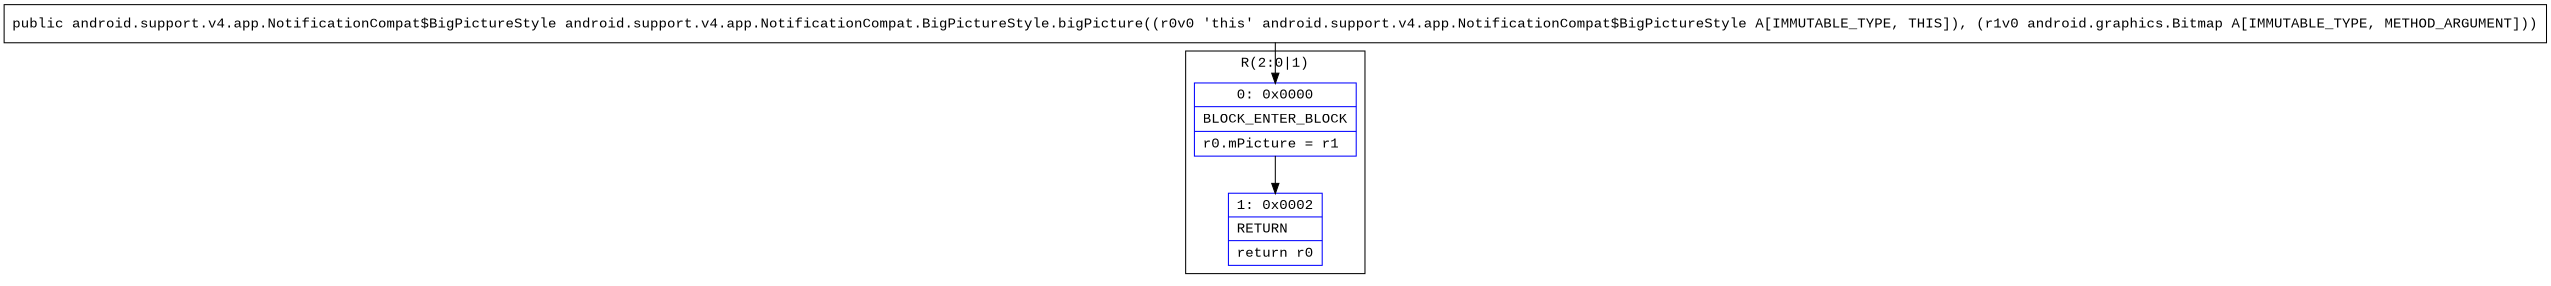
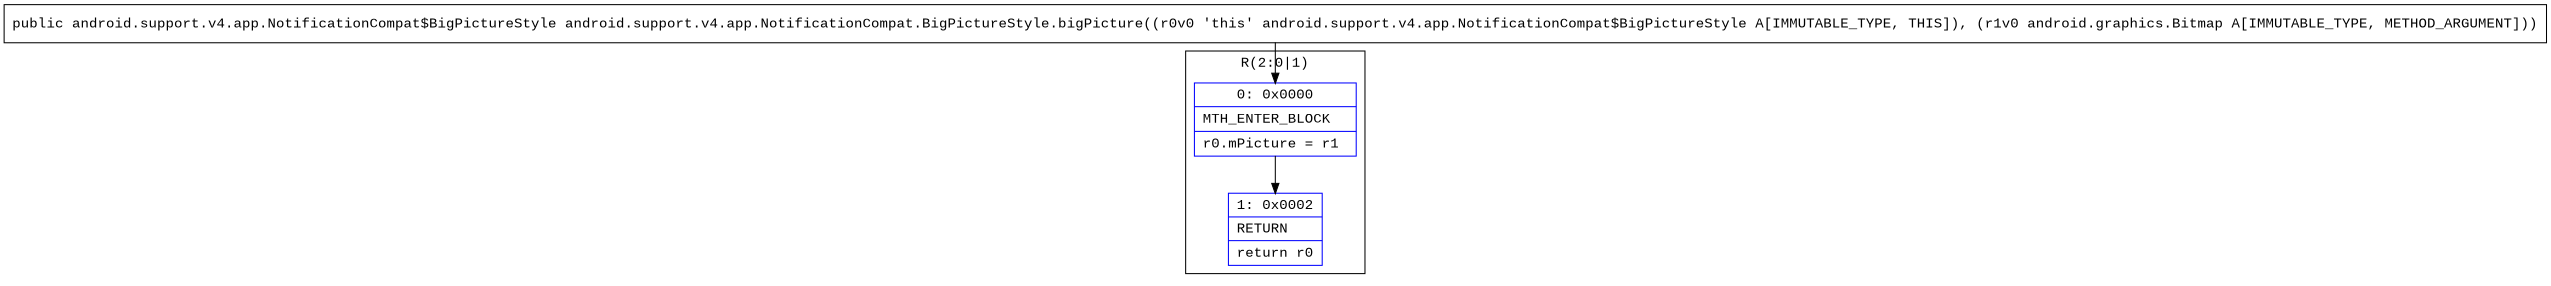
node "0: 0x0000": text "BLOCK_ENTER_BLOCK" -> "MTH_ENTER_BLOCK"
